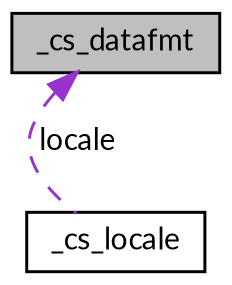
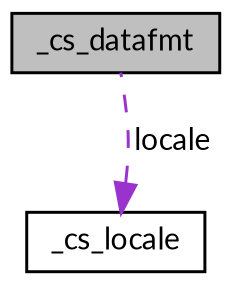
edge "_cs_locale" -> "_cs_datafmt": reversed
